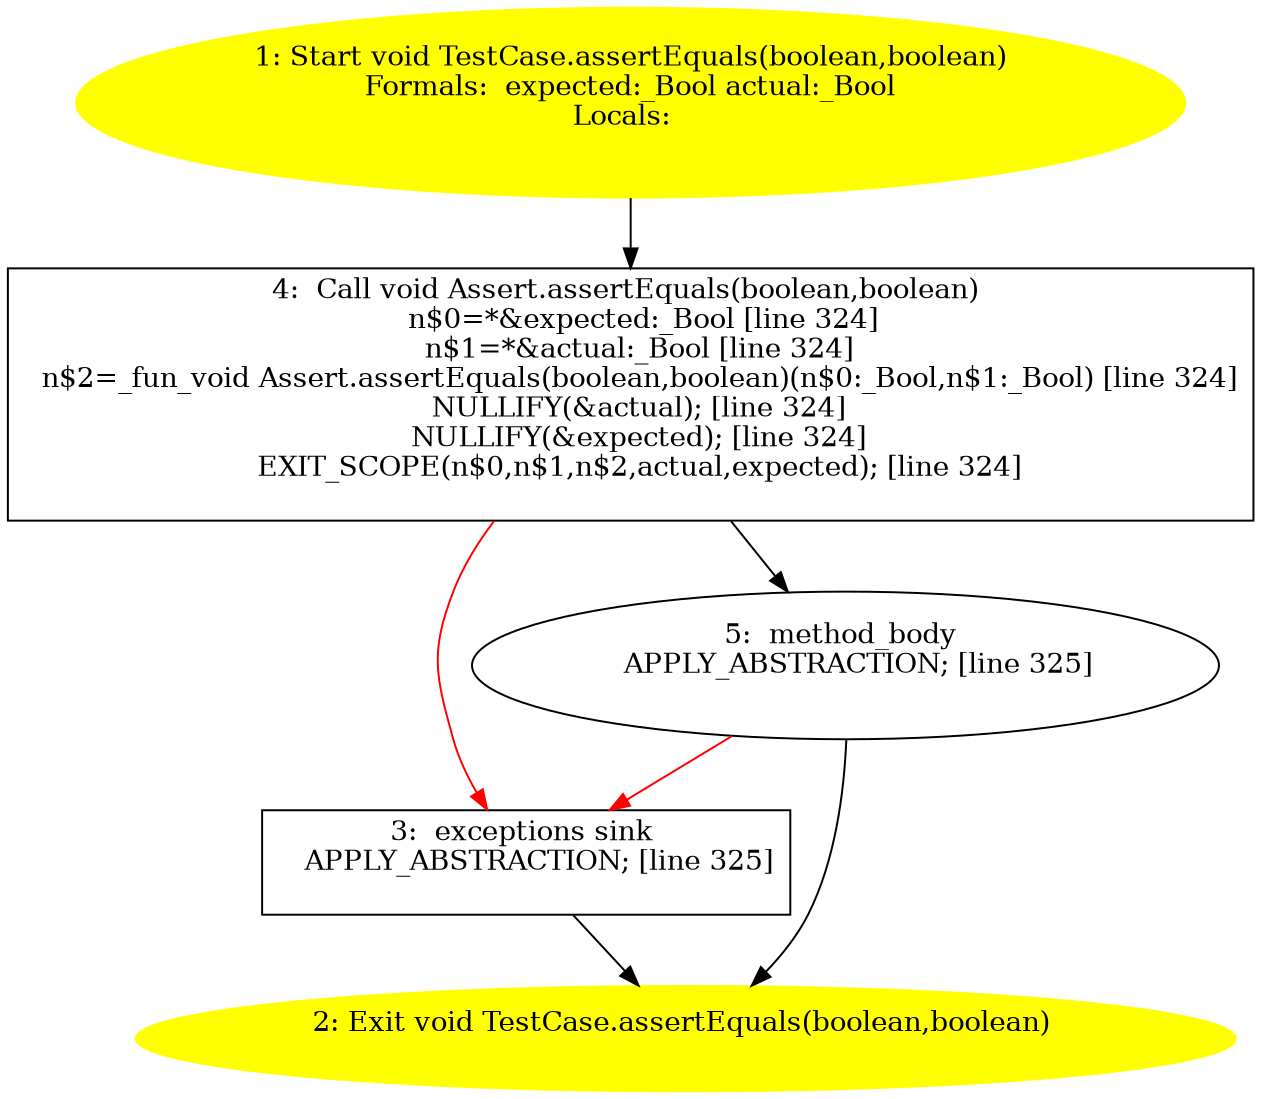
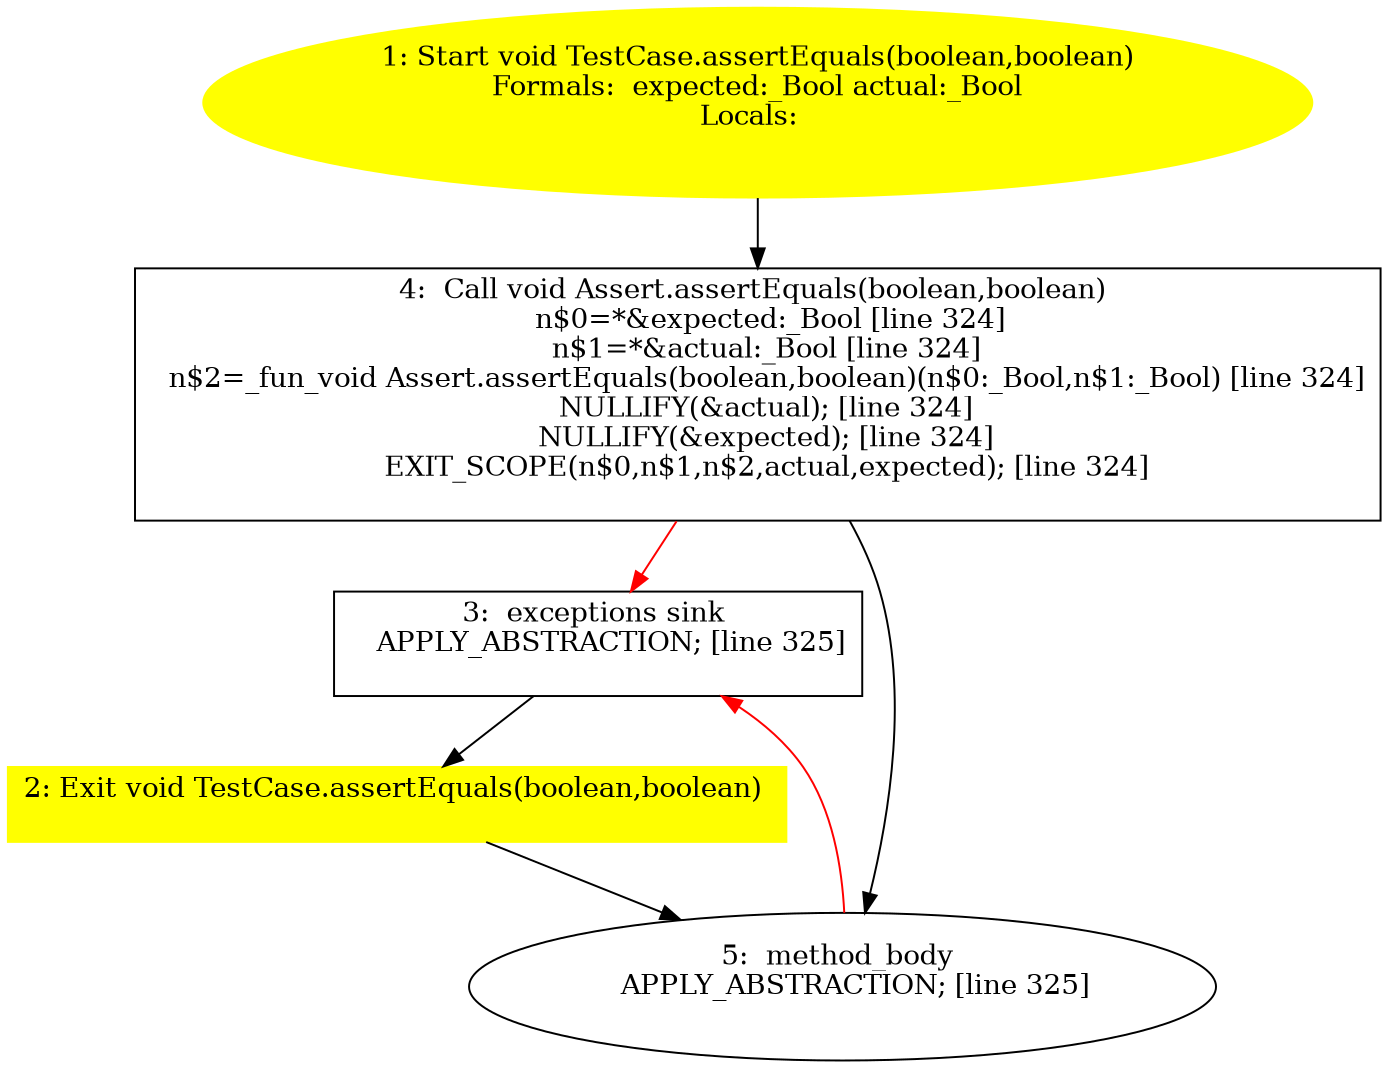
edge "5:  method_body APPLY_ABSTRACTION; [line 325]" -> "2: Exit void TestCase.assertEquals(boolean,boolean)": reversed
node "2: Exit void TestCase.assertEquals(boolean,boolean)": shape ellipse -> box
